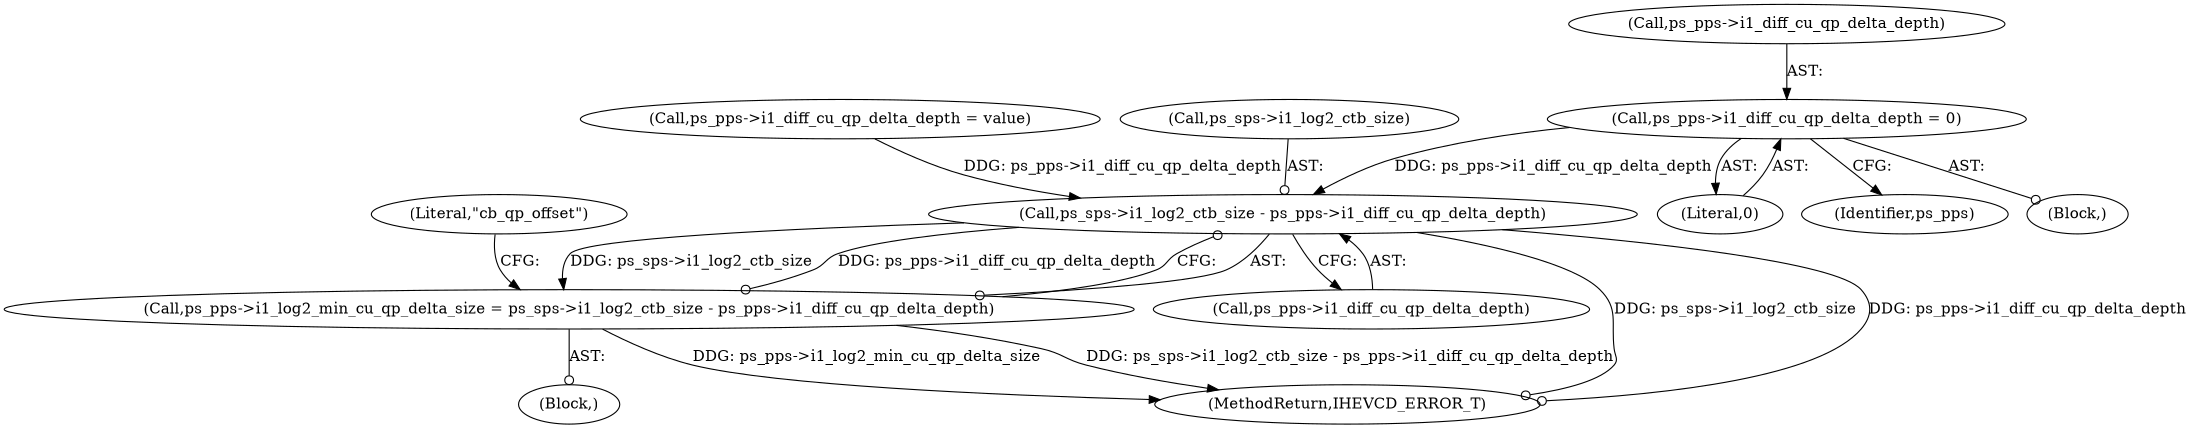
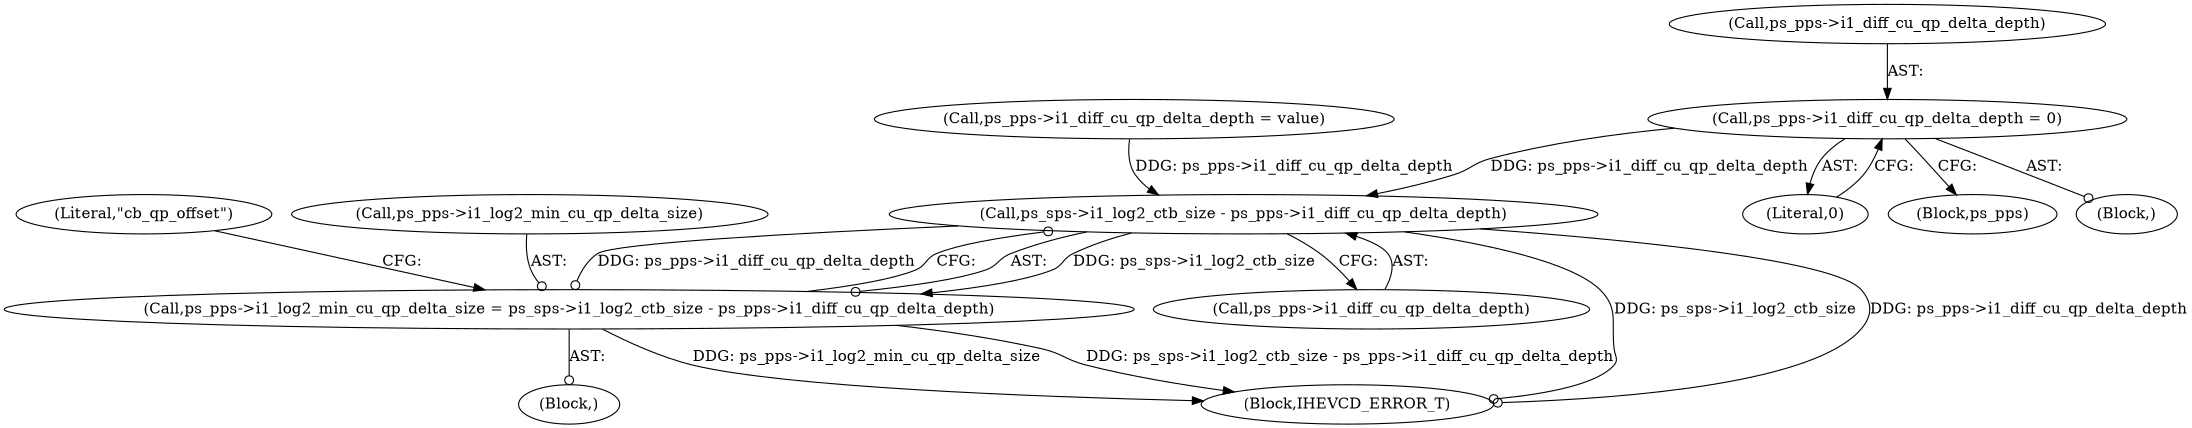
node "(Call,ps_sps->i1_log2_ctb_size)": removed
edge "(Literal,0)" -> "(Call,ps_pps->i1_diff_cu_qp_delta_depth = 0)": label "AST: " -> "CFG: "
node "(Call,ps_pps->i1_log2_min_cu_qp_delta_size)": added
node "(Identifier,ps_pps)": label "(Identifier,ps_pps)" -> "(Block,ps_pps)"
node "(MethodReturn,IHEVCD_ERROR_T)": label "(MethodReturn,IHEVCD_ERROR_T)" -> "(Block,IHEVCD_ERROR_T)"
